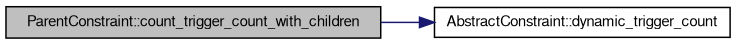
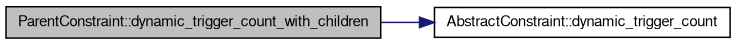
node "ParentConstraint::count_trigger_count_with_children": label "ParentConstraint::count_trigger_count_with_children" -> "ParentConstraint::dynamic_trigger_count_with_children"
